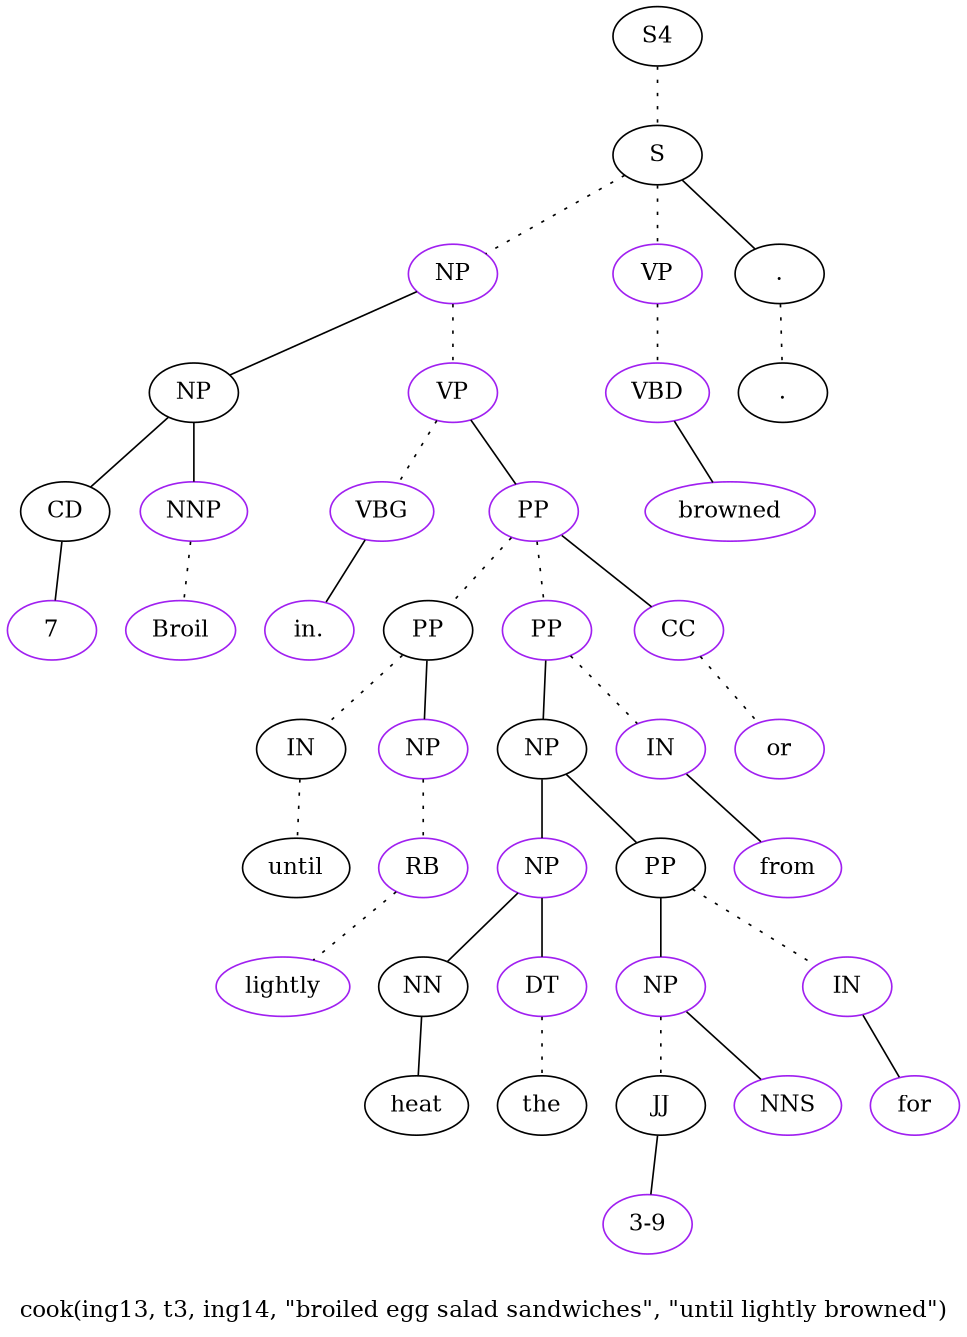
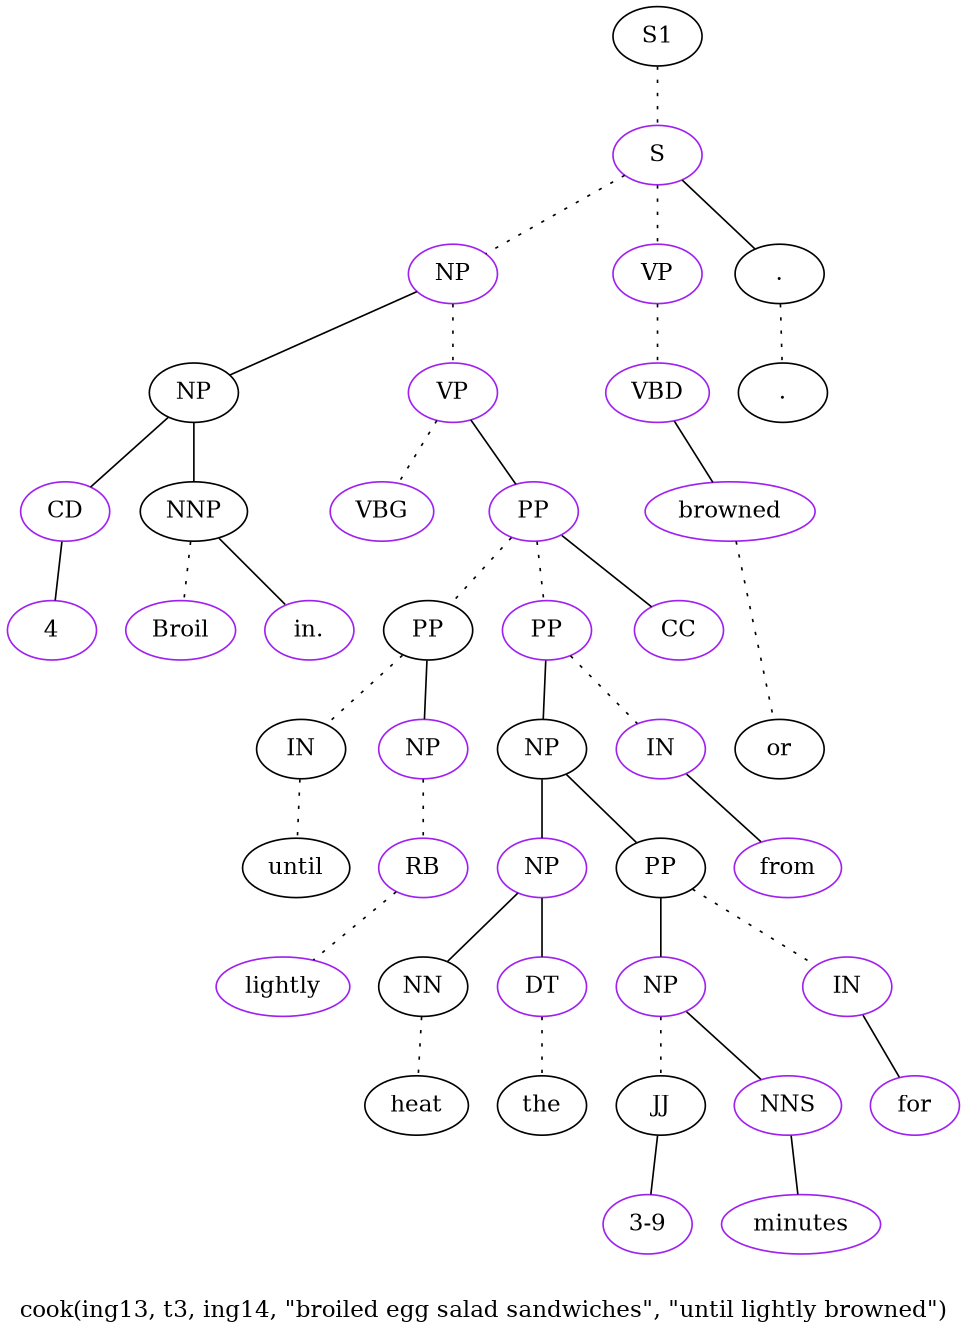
node "S4": label "S4" -> "S1"
node "S": color black -> purple
node "CD": color black -> purple
node "NNP": color purple -> black
edge "VBG" -- "in.": now "NNP" -- "in."
node "7": label "7" -> "4"
edge "CC" -- "or": now "browned" -- "or"
node "or": color purple -> black
edge "NN" -- "heat": style solid -> dotted
node "minutes": added
